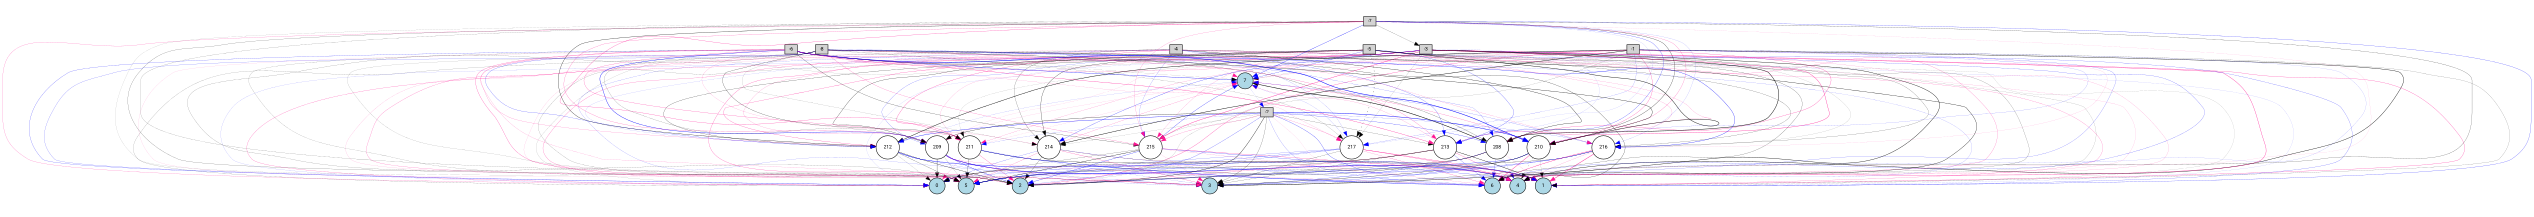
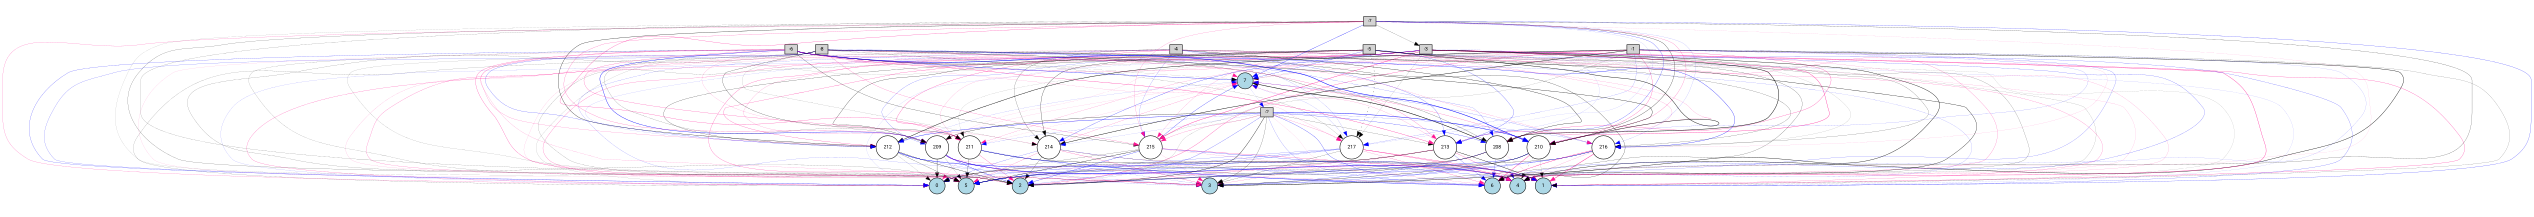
edge "-2" -> "214": color black -> blue
edge "213" -> "3": color black -> deeppink
